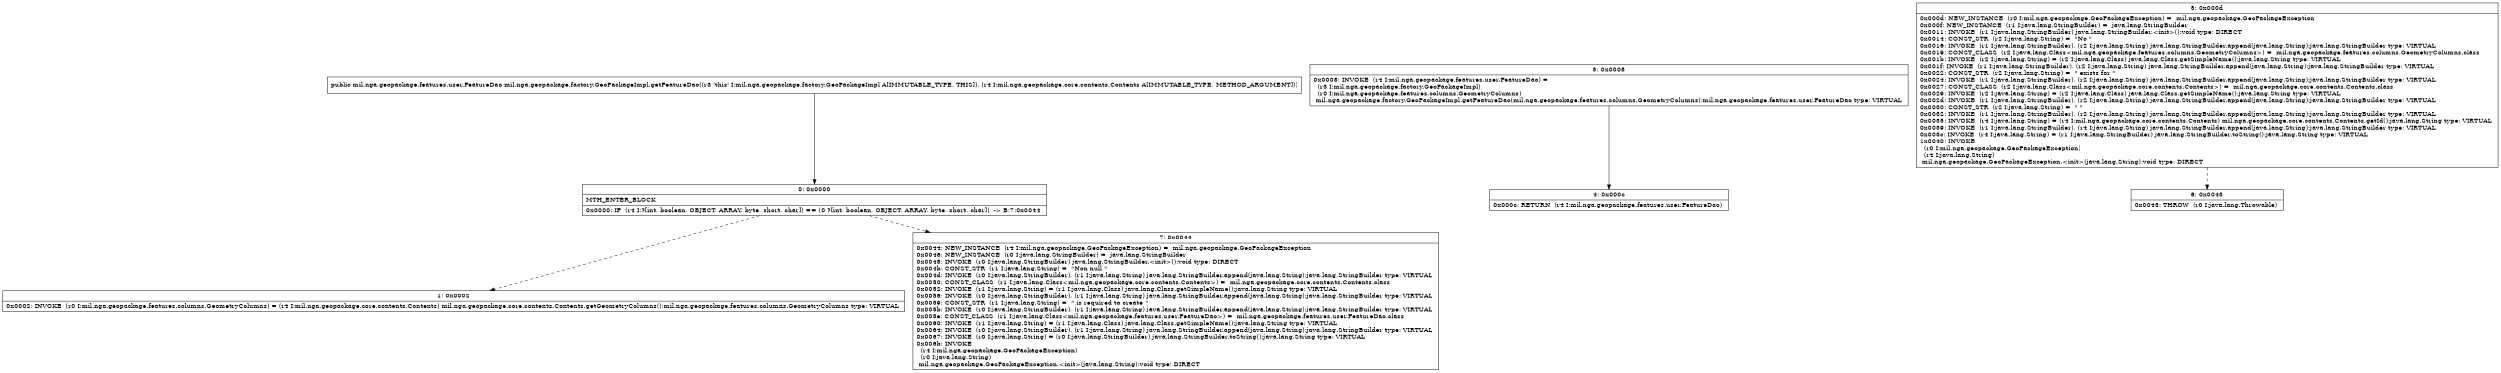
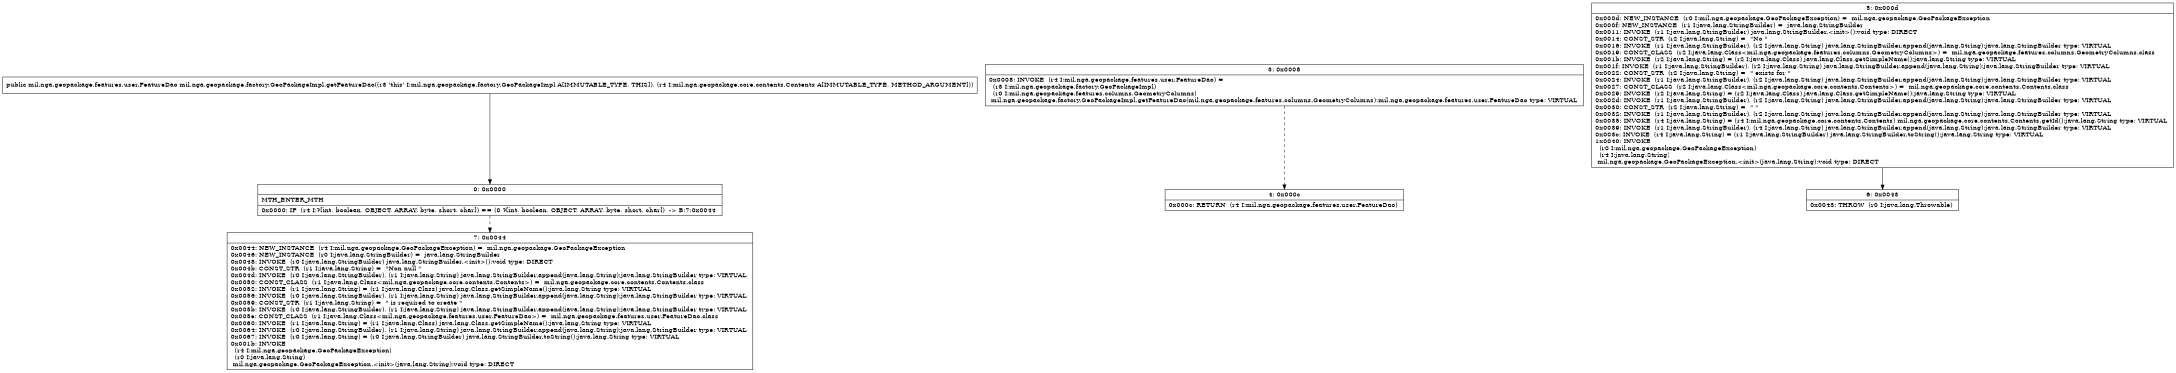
edge "3: 0x0008" -> "4: 0x000c": style solid -> dashed
edge "5: 0x000d" -> "6: 0x0043": style dashed -> solid
node "0: 0x0000": text "MTH_ENTER_BLOCK" -> "MTH_ENTER_MTH"
node "1: 0x0002": removed
node "7: 0x0044": text "0x006b: INVOKE" -> "0x001b: INVOKE"
